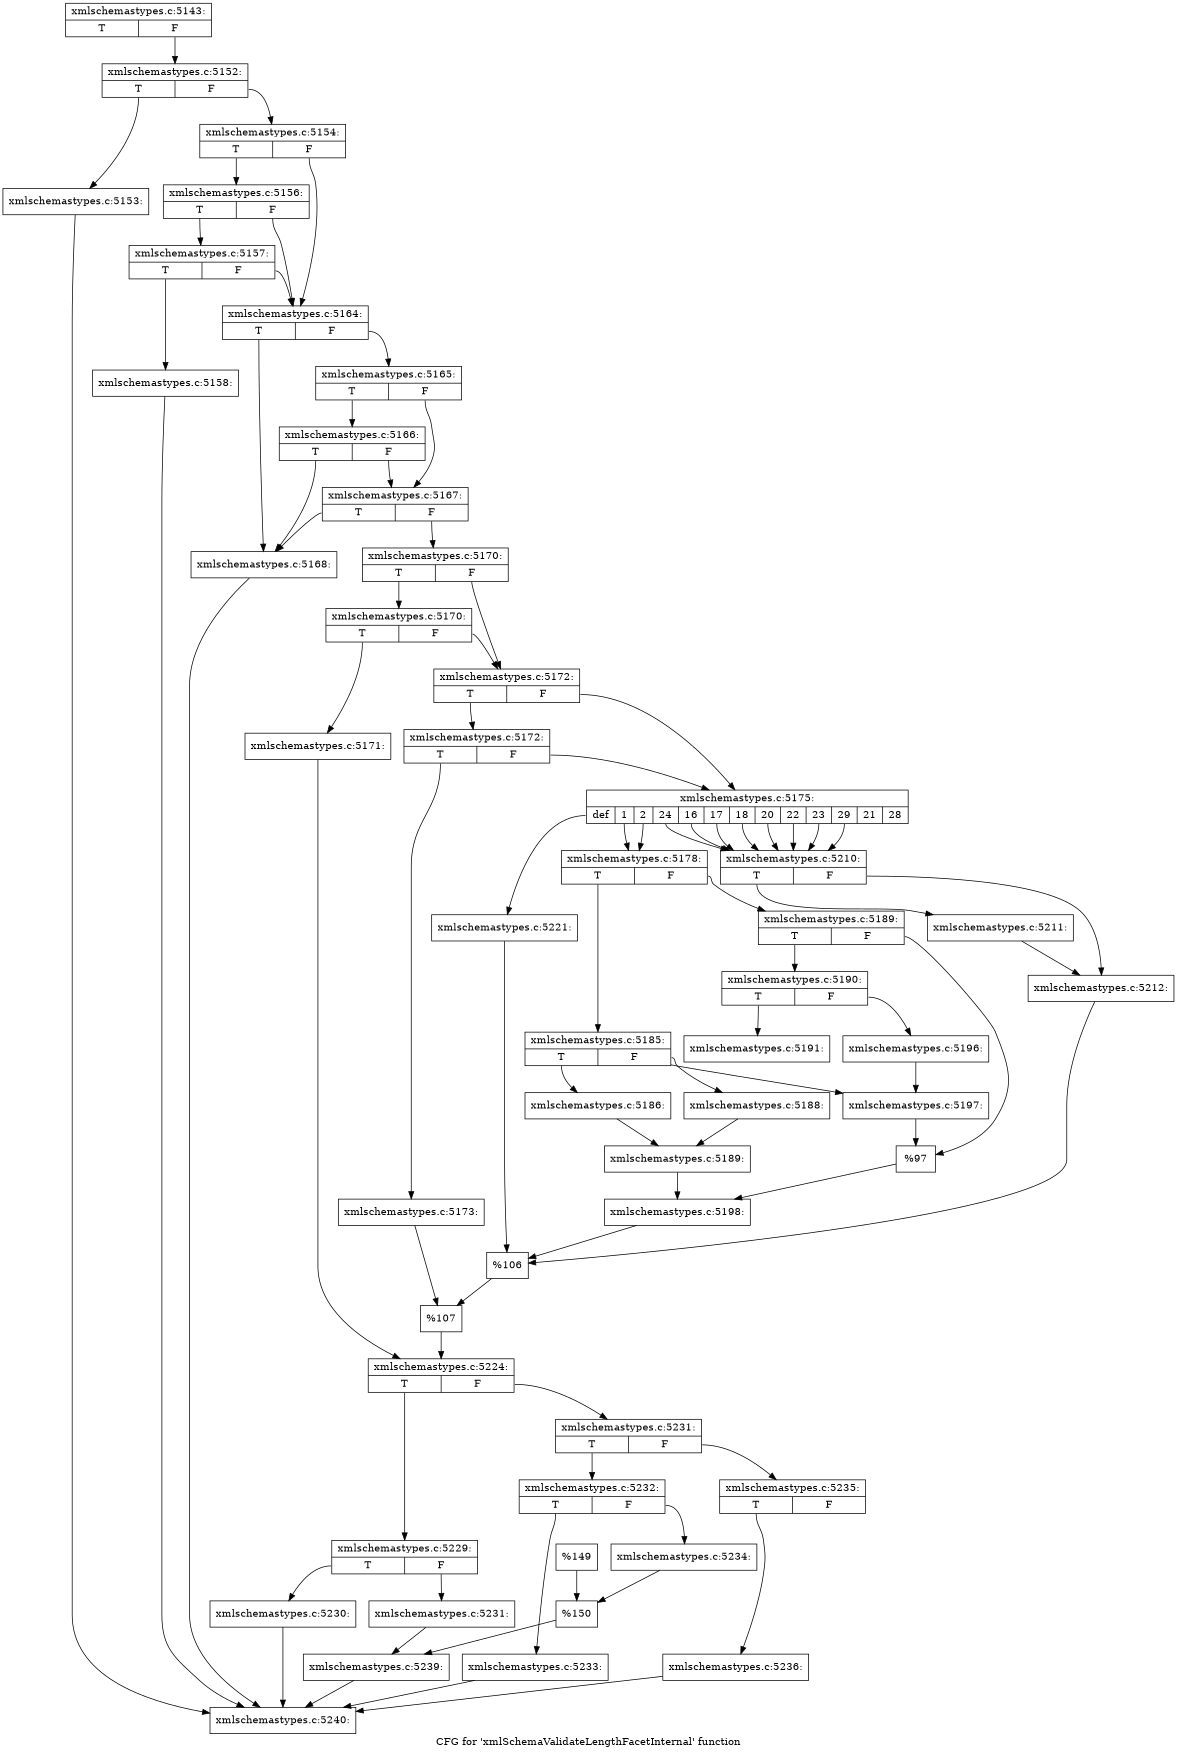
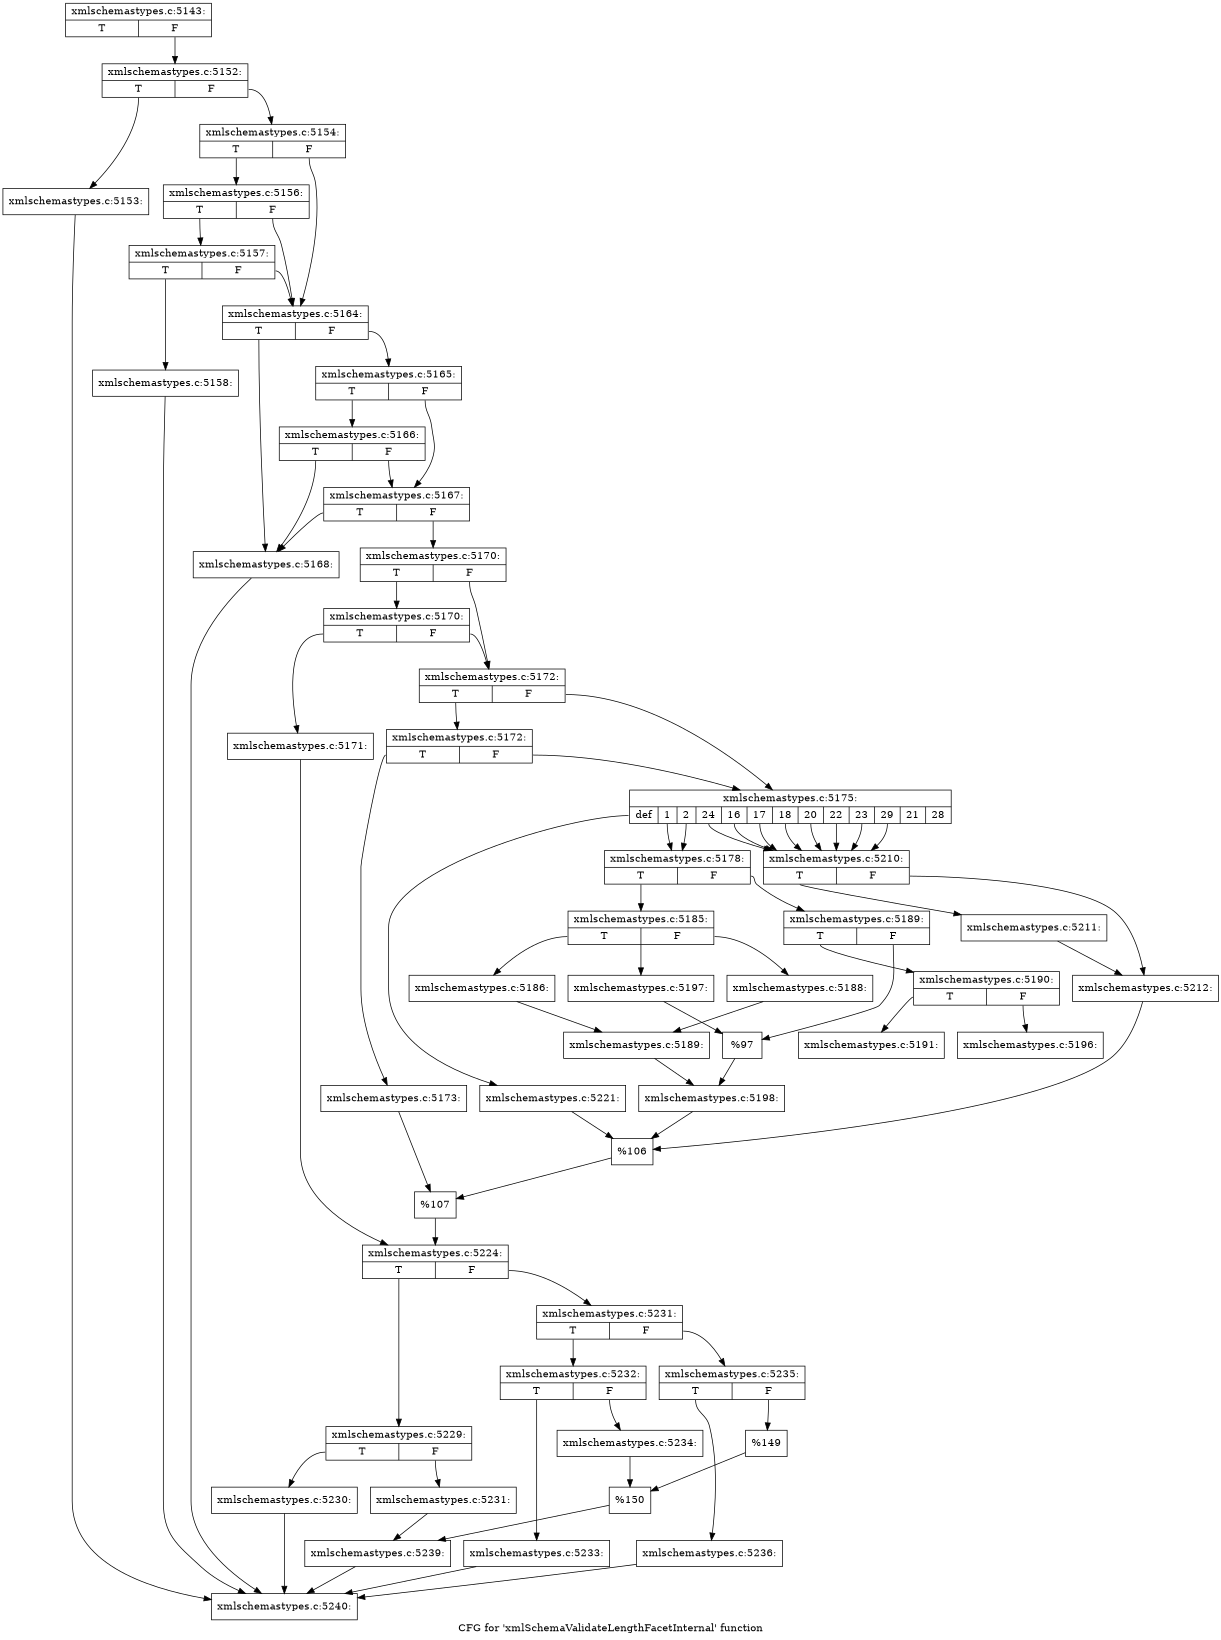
edge "xmlschemastypes.c:5196:" -> "xmlschemastypes.c:5197:": removed
edge "xmlschemastypes.c:5235:" -> "%149": added
